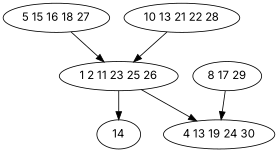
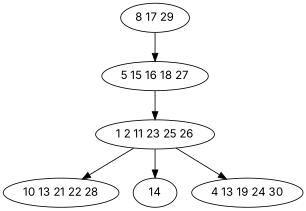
edge "10 13 21 22 28" -> "1 2 11 23 25 26": reversed
edge "8 17 29" -> "4 13 19 24 30": now "8 17 29" -> "5 15 16 18 27"
